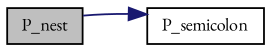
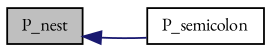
edge "P_nest" -> "P_semicolon": reversed
